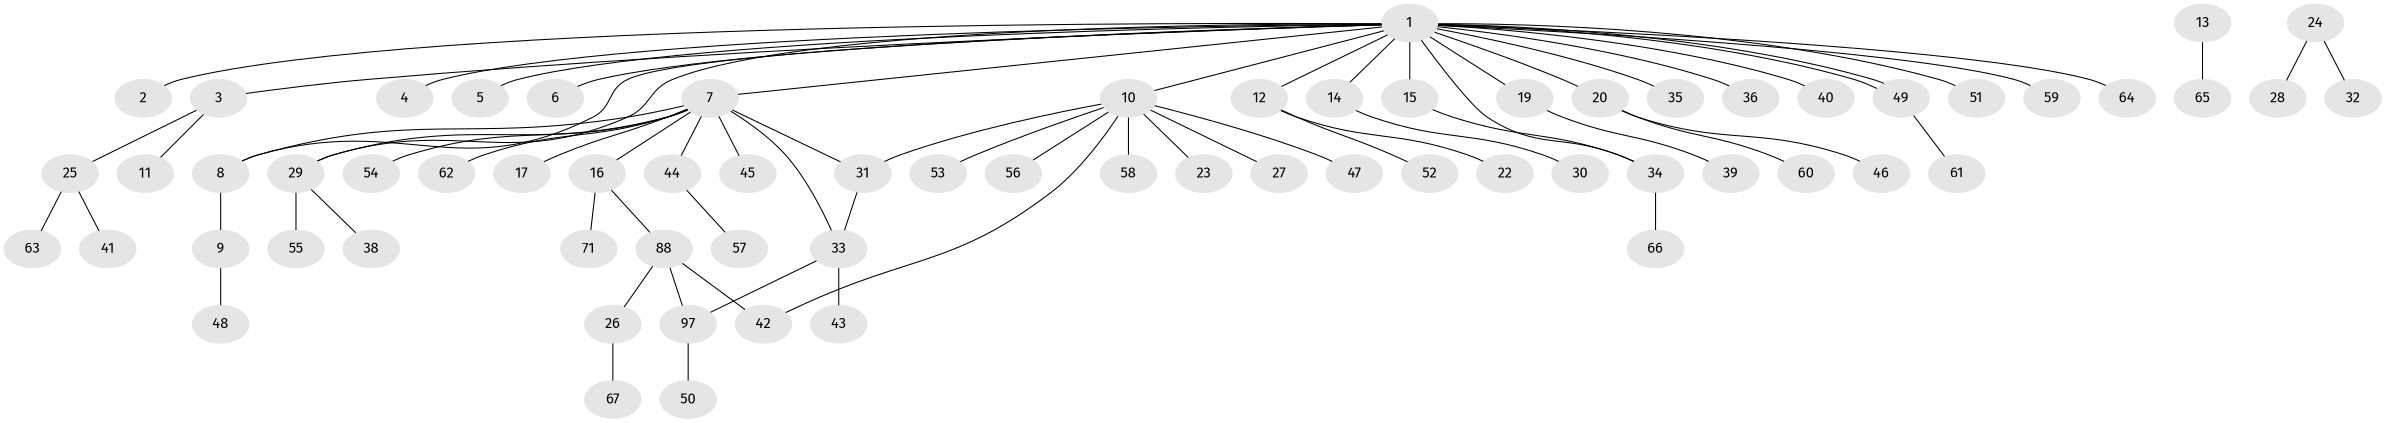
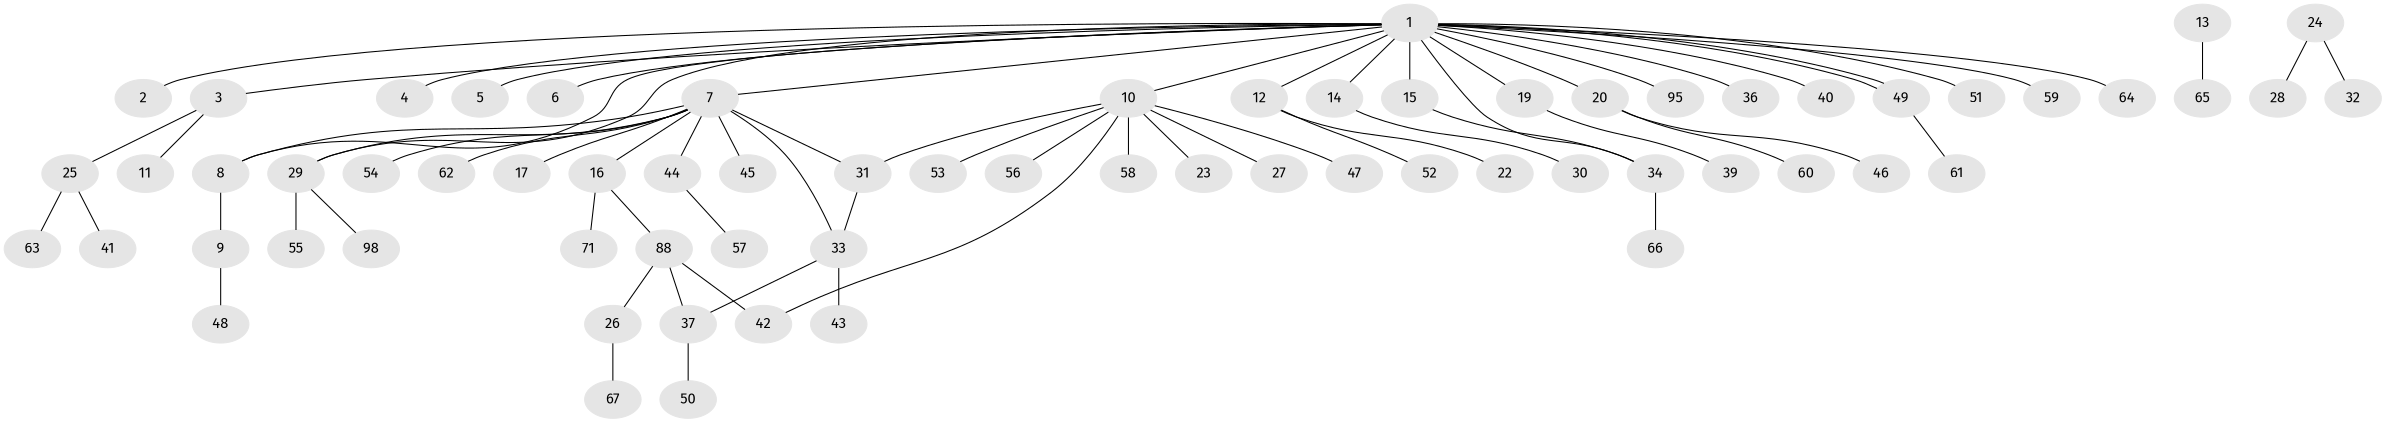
node "35": label "35" -> "95"
node "38": label "38" -> "98"
node "97": label "97" -> "37"
